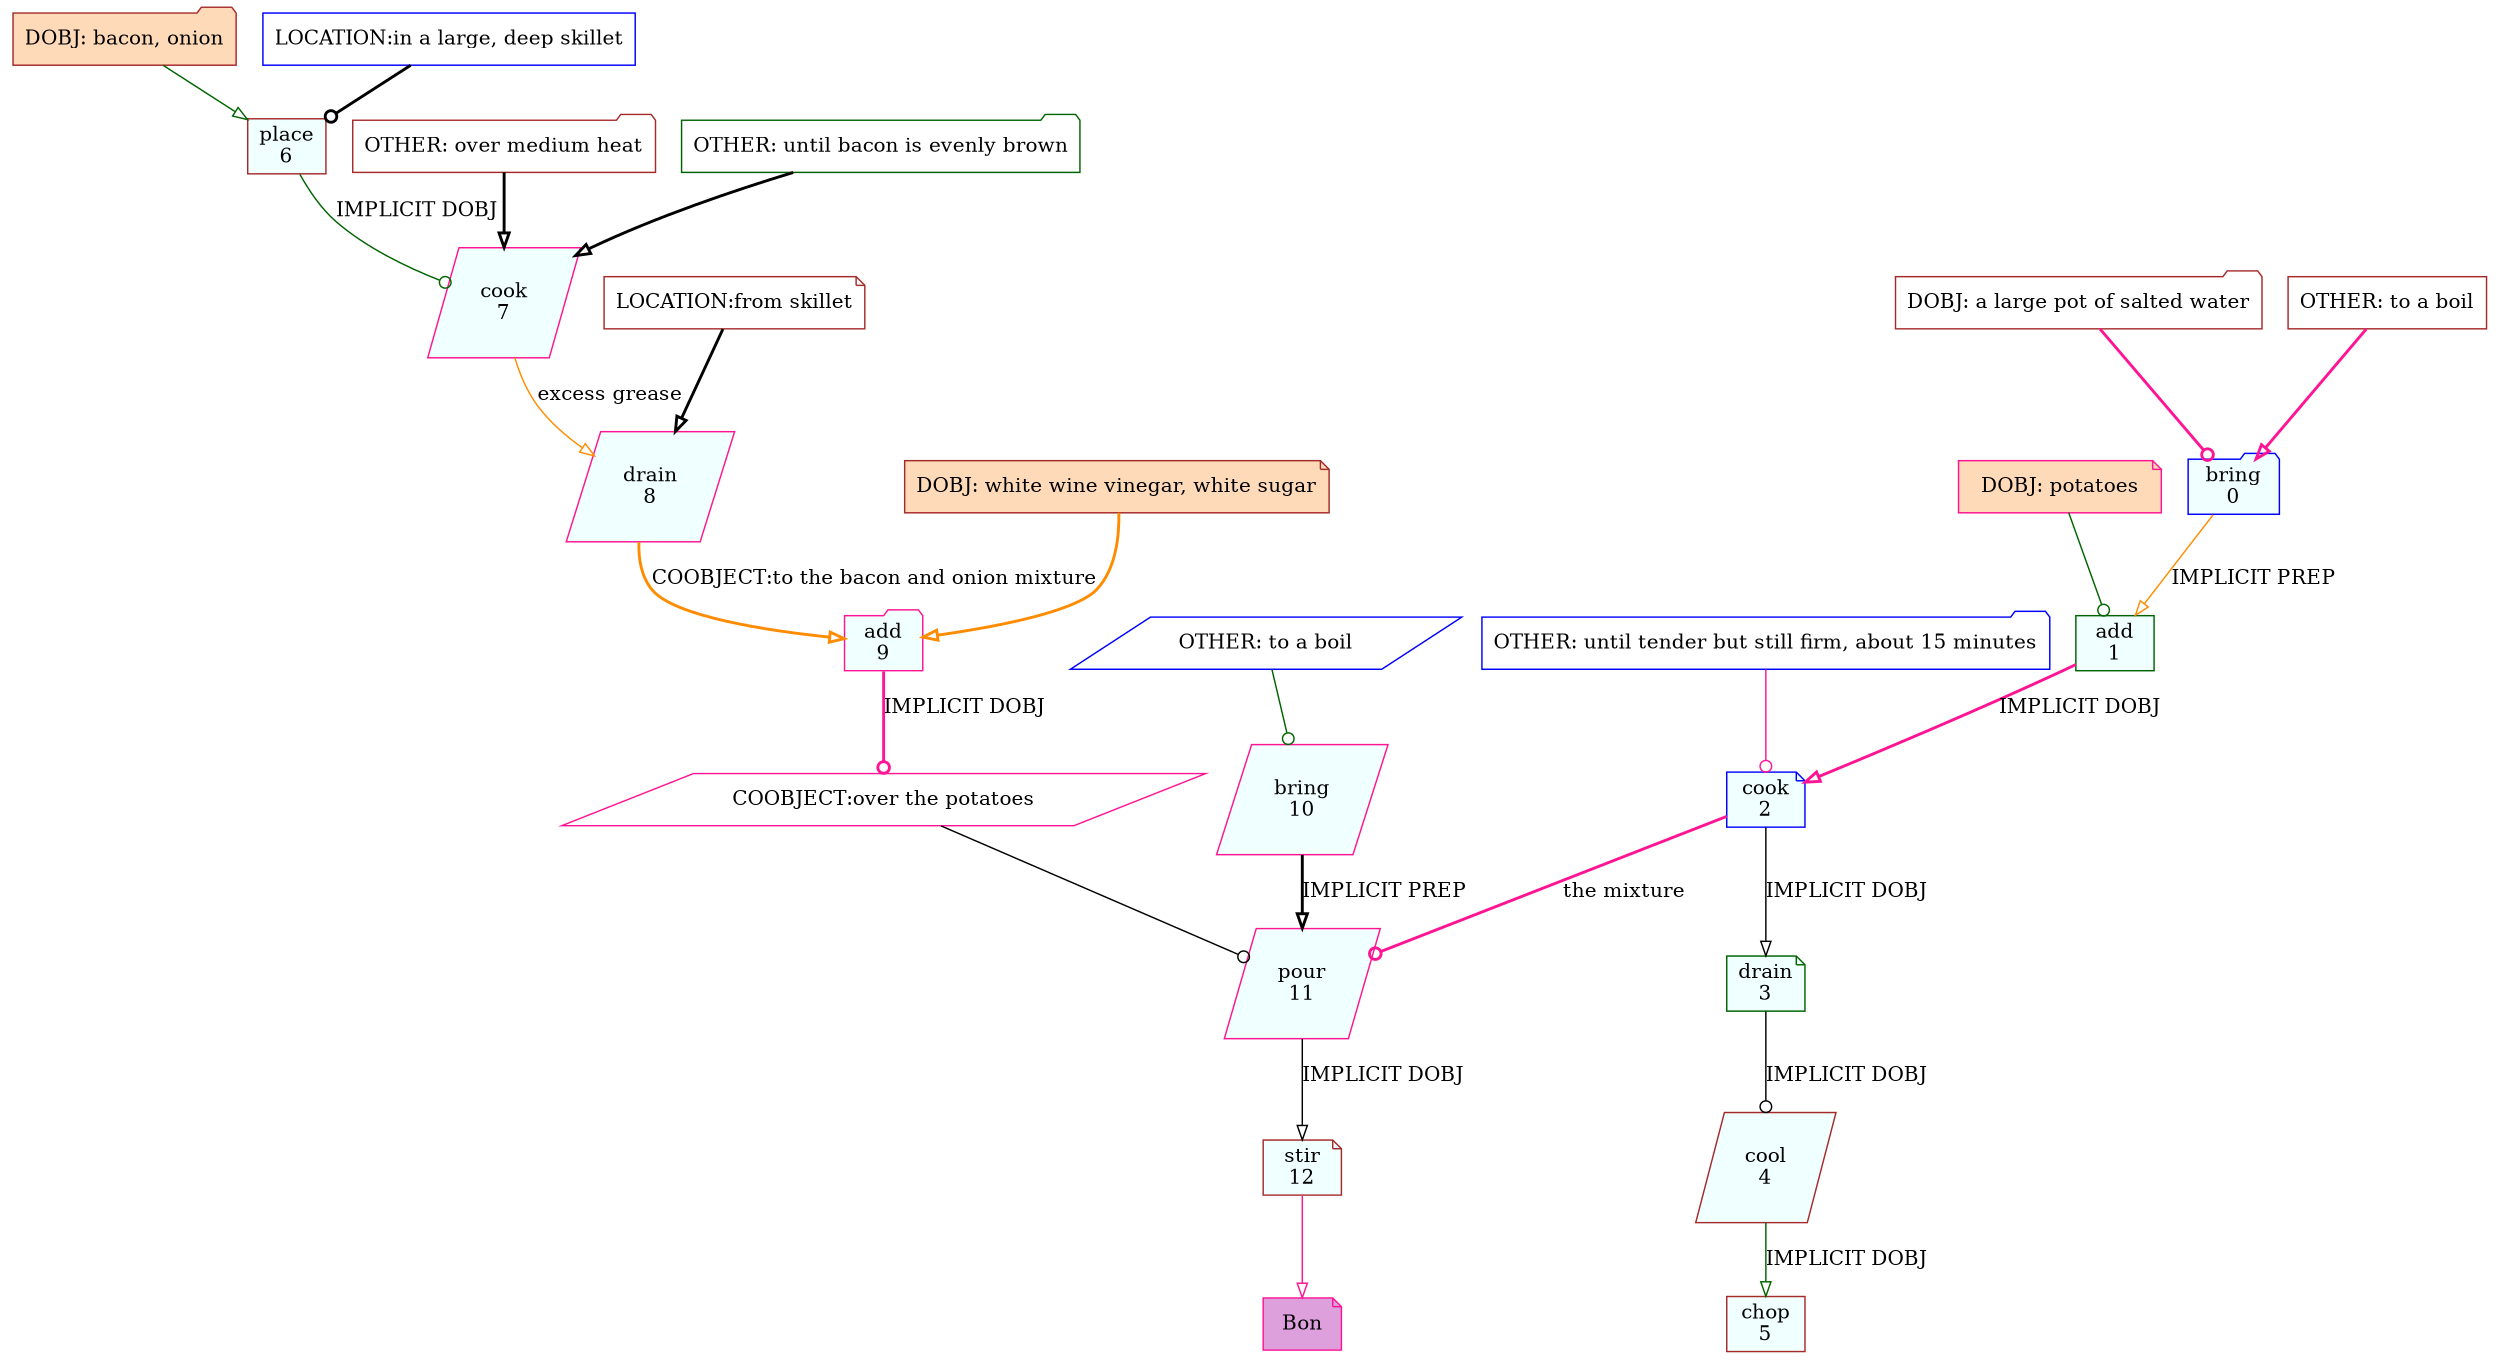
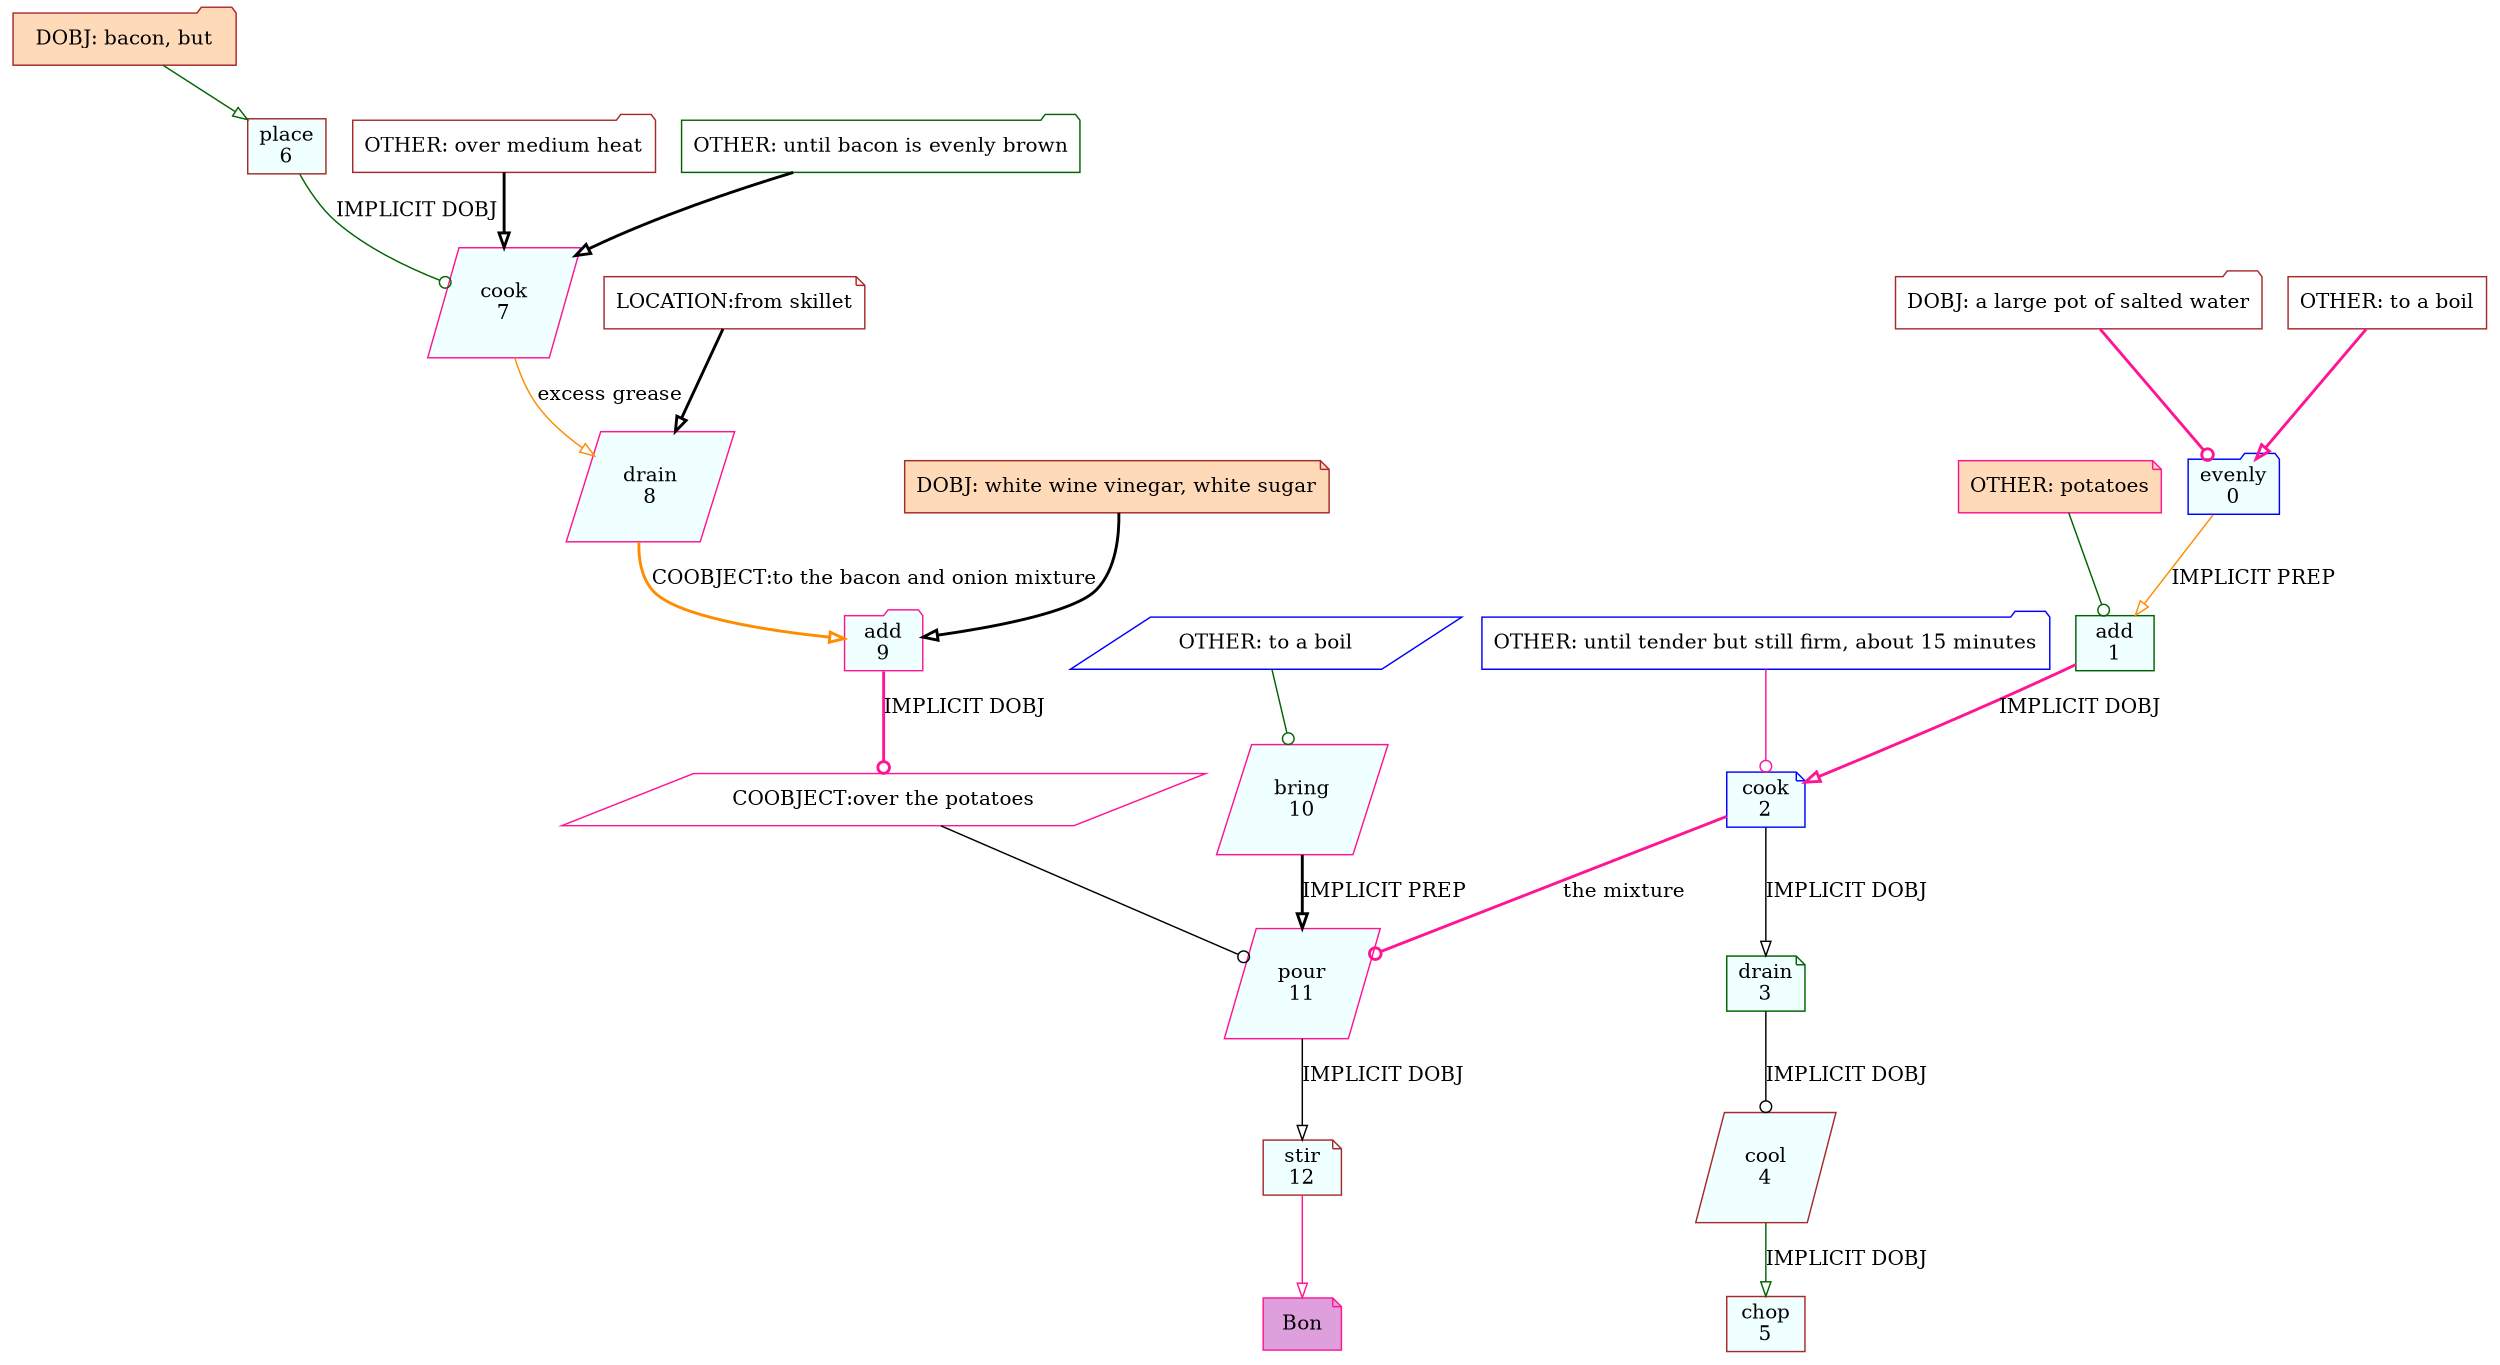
node "DOBJ: bacon, onion": label "DOBJ: bacon, onion" -> "DOBJ: bacon, but"
node "LOCATION:in a large, deep skillet": removed
node "DOBJ: potatoes": label "DOBJ: potatoes" -> "OTHER: potatoes"
node "bring 0": label "bring 0" -> "evenly 0"
edge "DOBJ: white wine vinegar, white sugar" -> "add 9": color darkorange -> black
